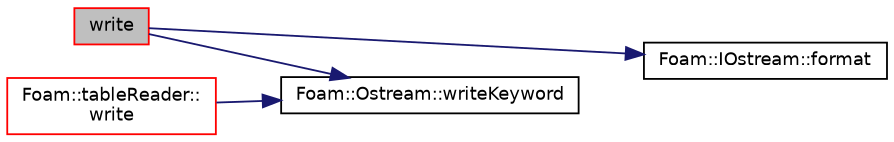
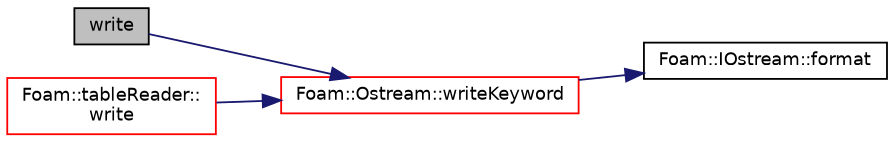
node "write": color red -> black
edge "write" -> "Foam::IOstream::format": now "Foam::Ostream::writeKeyword" -> "Foam::IOstream::format"
node "Foam::Ostream::writeKeyword": color black -> red
